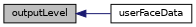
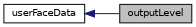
edge "userFaceData" -> "outputLevel": reversed
